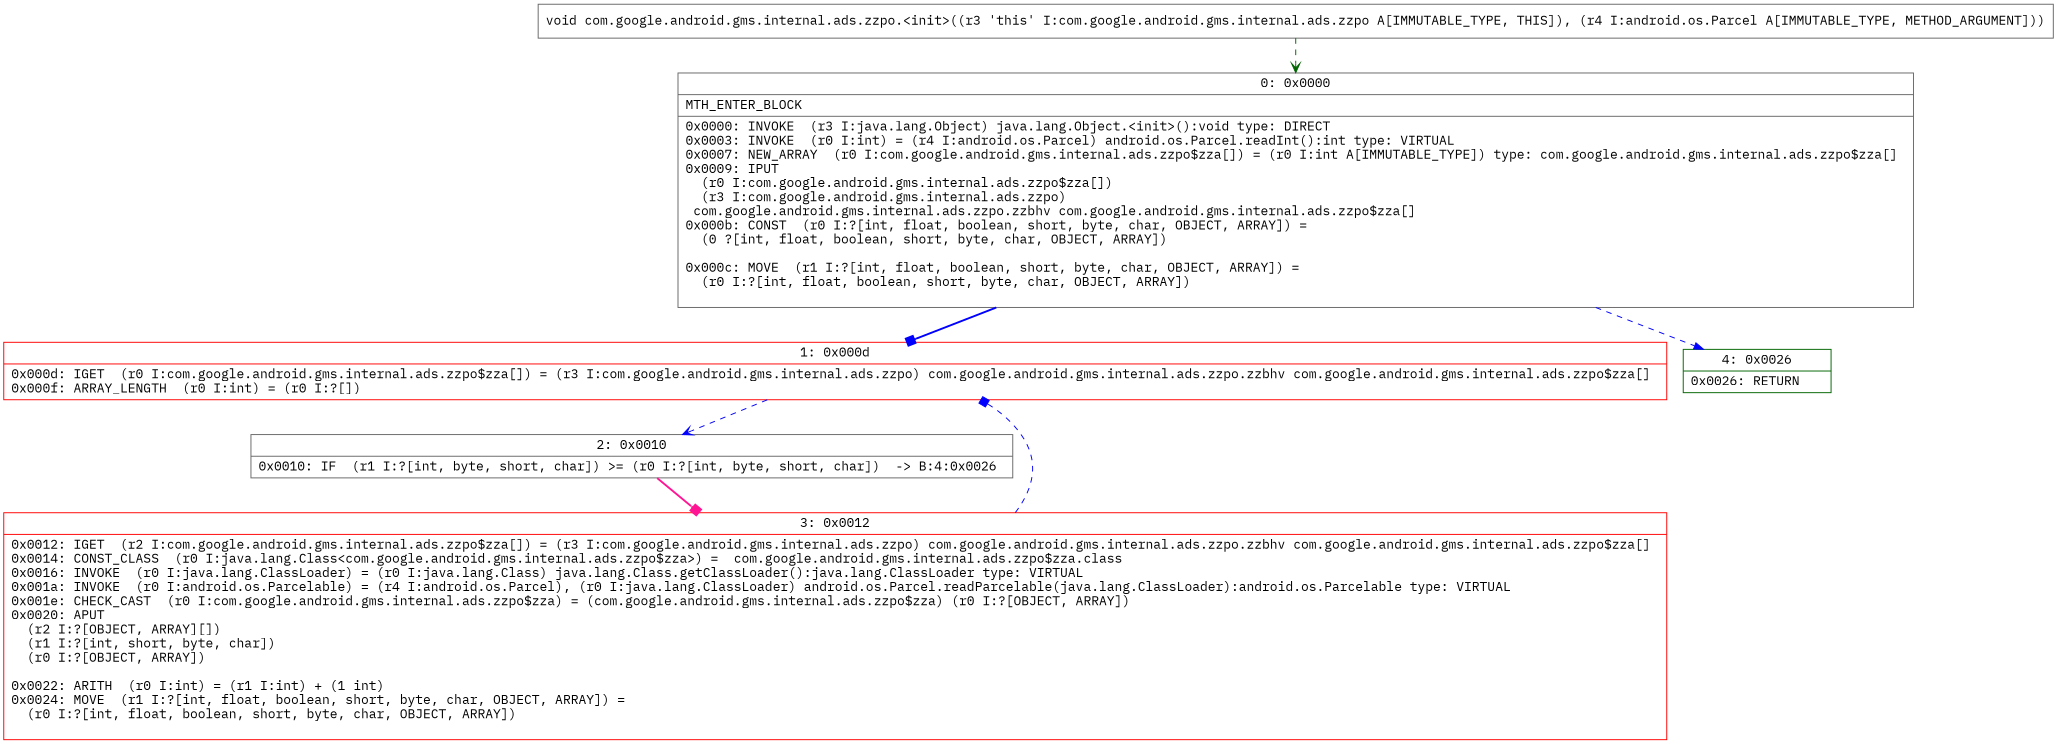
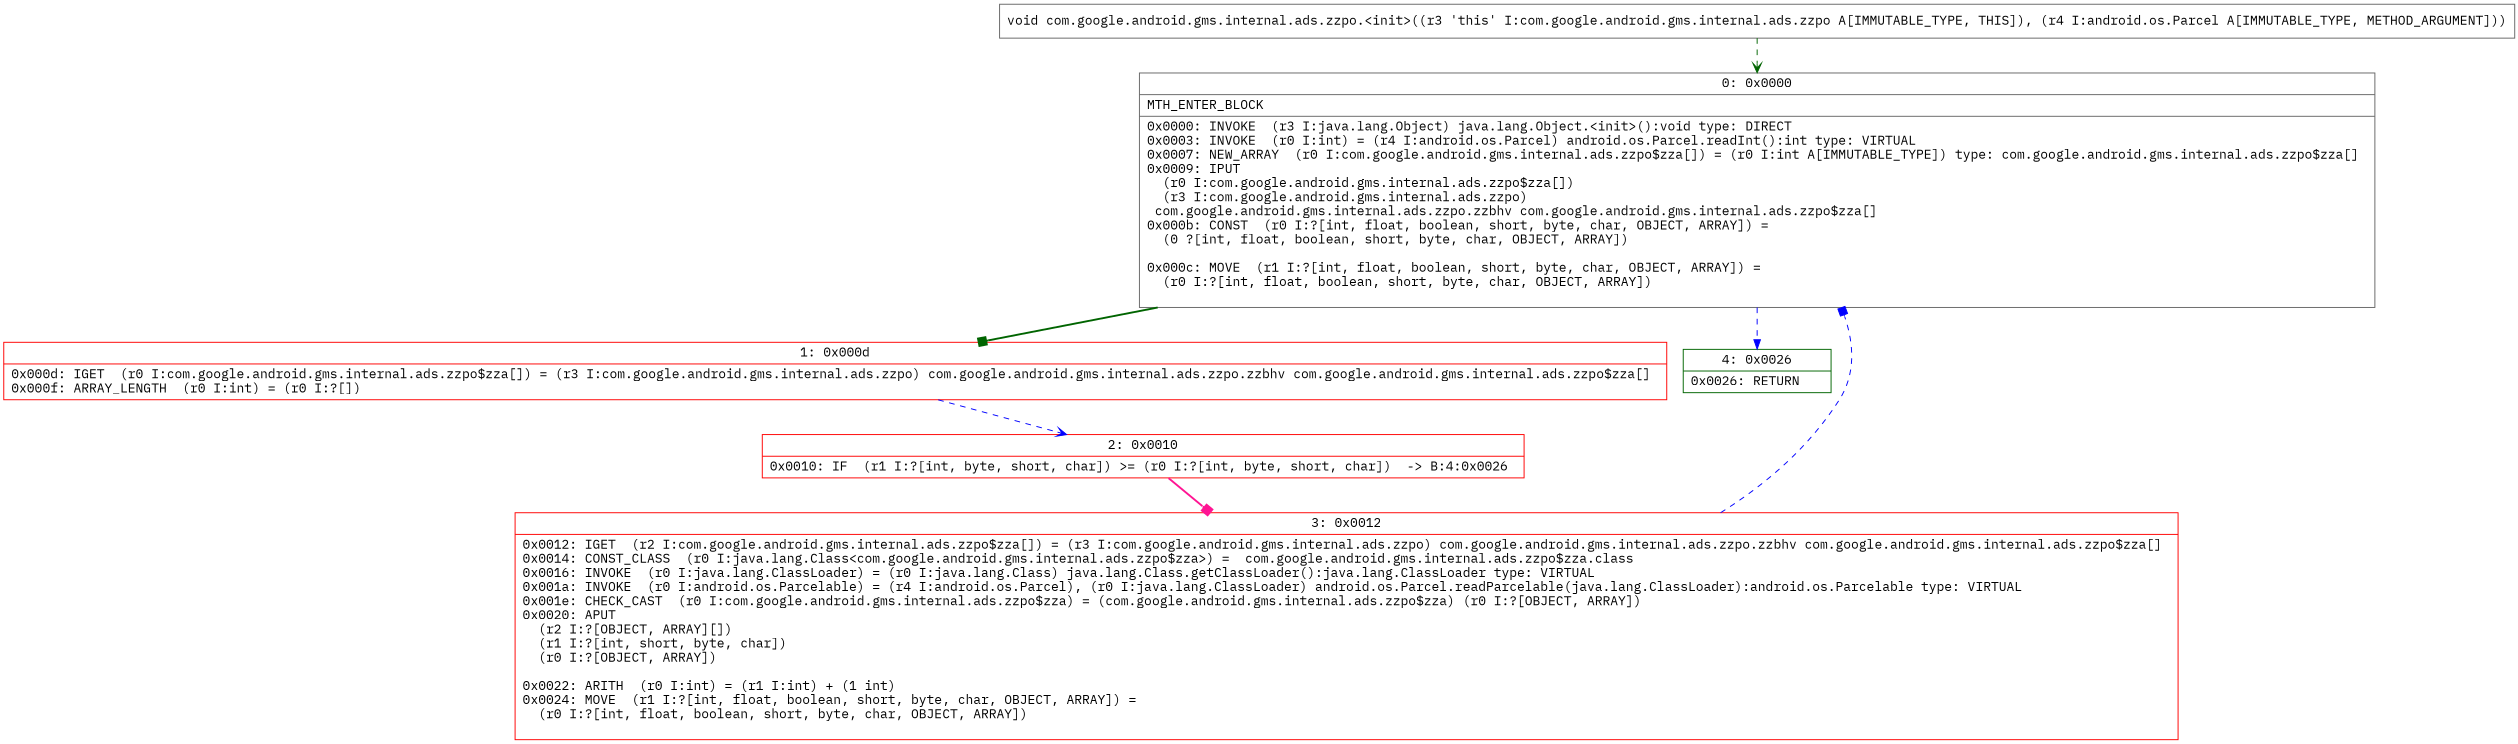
edge "0: 0x0000" -> "1: 0x000d": color blue -> darkgreen
edge "3: 0x0012" -> "1: 0x000d": now "3: 0x0012" -> "0: 0x0000"
node "2: 0x0010": color gray40 -> red
